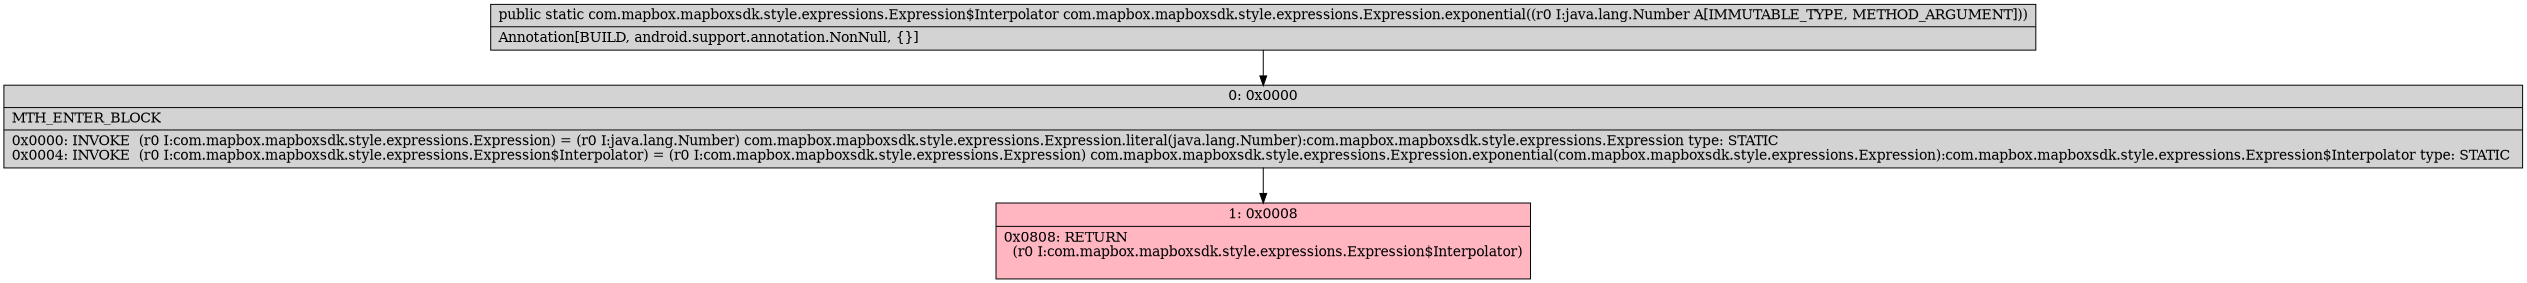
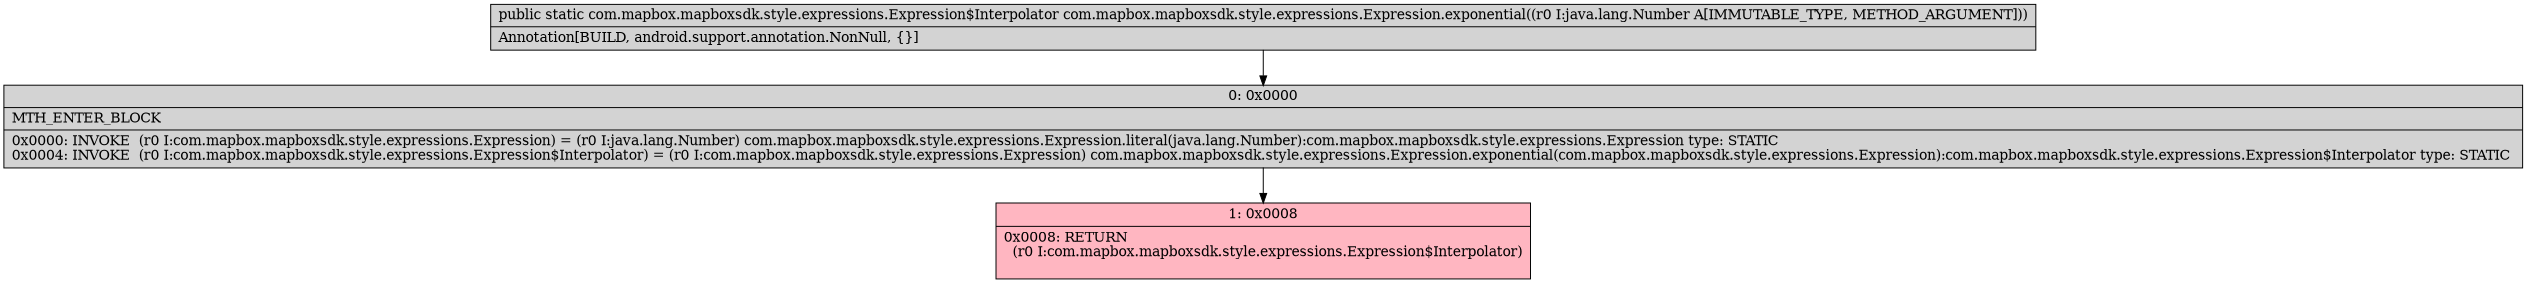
node "1: 0x0008": text "0x0808: RETURN" -> "0x0008: RETURN"
